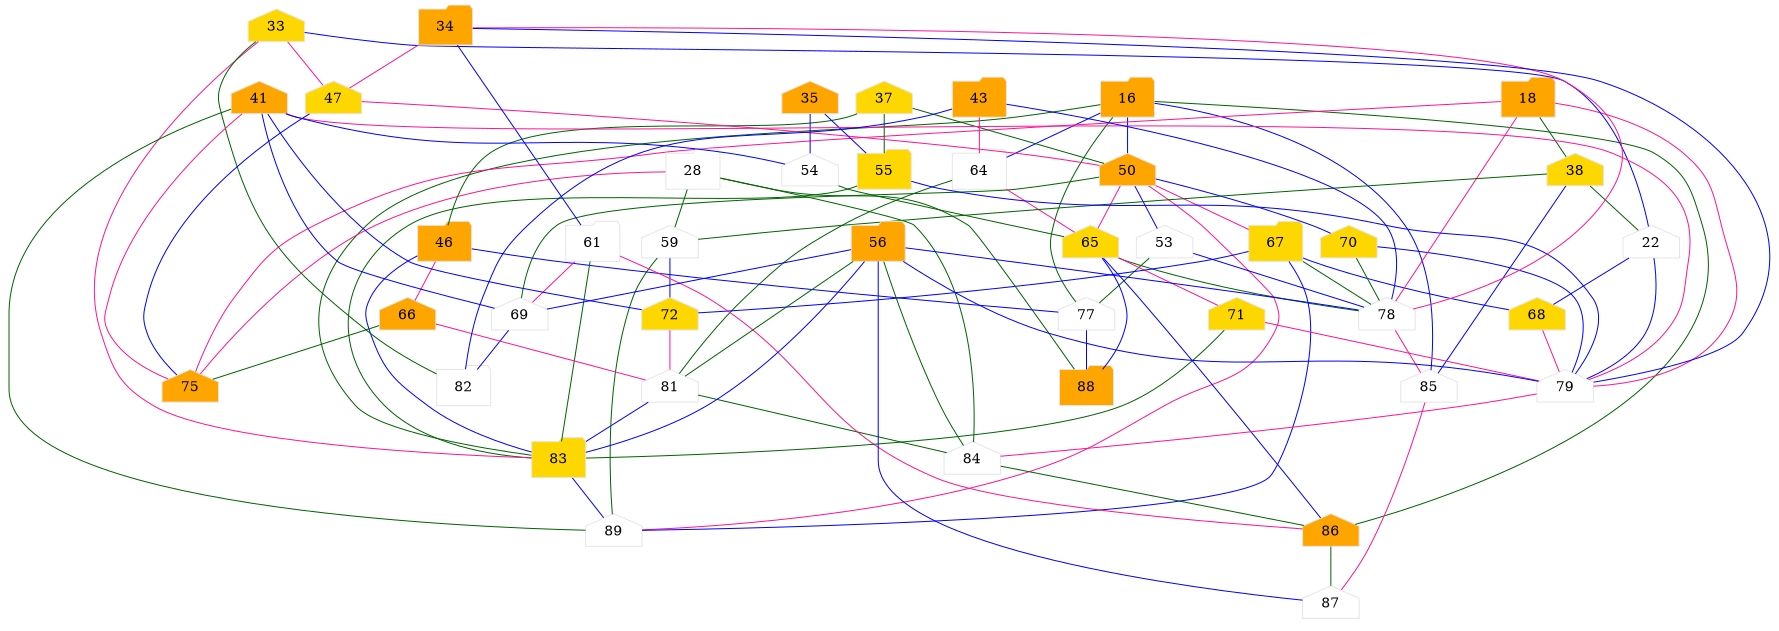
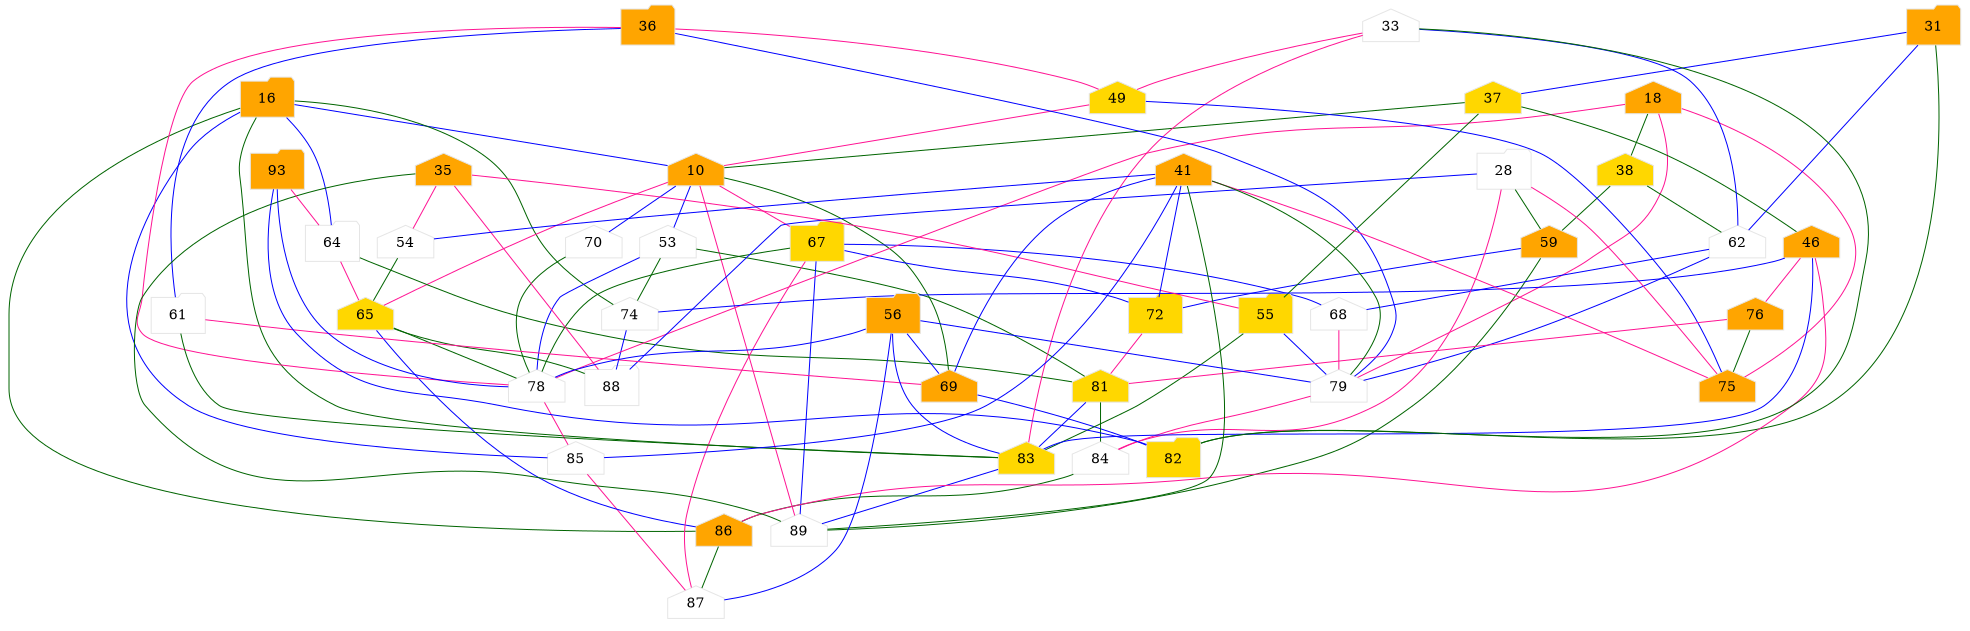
node "33": fillcolor gold -> white
node "34": label "34" -> "36"
node "31": added
node "47": label "47" -> "49"
node "43": label "43" -> "93"
node "18": shape folder -> house
edge "41" -- "79": color deeppink -> darkgreen
edge "35" -- "54": color blue -> deeppink
edge "35" -- "55": color blue -> deeppink
node "50": label "50" -> "10"
edge "28" -- "88": color darkgreen -> blue
edge "28" -- "84": color darkgreen -> deeppink
node "46": shape folder -> house
node "59": fillcolor white -> orange
node "70": fillcolor gold -> white
node "22": label "22" -> "62"
edge "70" -- "79": removed
edge "35" -- "88": added
edge "38" -- "85": now "41" -- "85"
edge "65" -- "88": color blue -> darkgreen
node "66": label "66" -> "76"
node "69": fillcolor white -> orange
node "72": shape house -> folder
node "77": label "77" -> "74"
node "71": removed
node "68": fillcolor gold -> white
edge "56" -- "81": now "53" -- "81"
edge "56" -- "84": removed
node "82": fillcolor white -> gold
node "81": fillcolor white -> gold
node "88": fillcolor orange -> white
edge "67" -- "87": added
node "83": shape folder -> house
edge "35" -- "89": added
edge "61" -- "86": now "46" -- "86"
